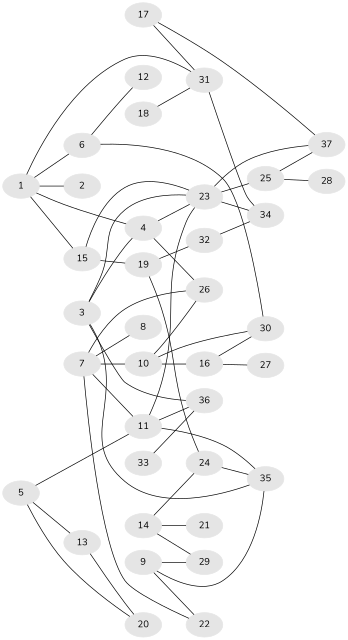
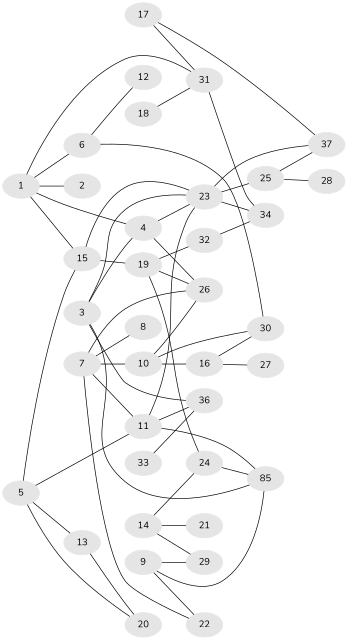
edge "19" -- "26": added
edge "15" -- "5": added
node "35": label "35" -> "85"
